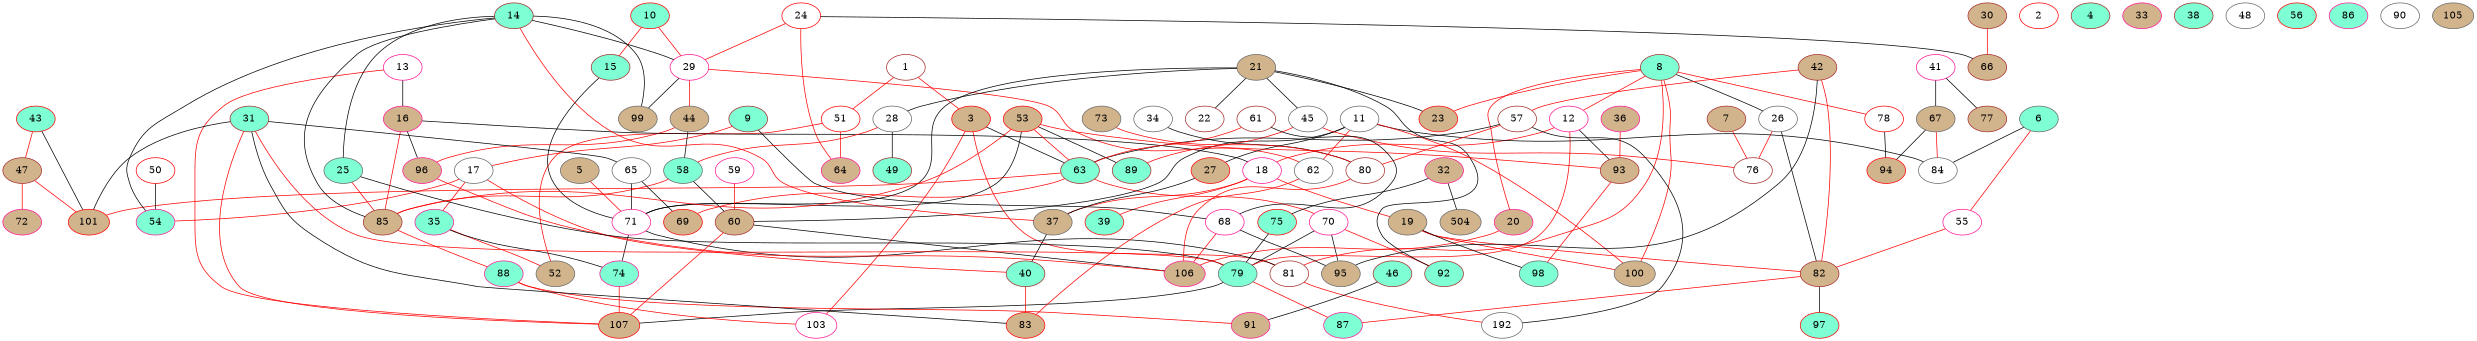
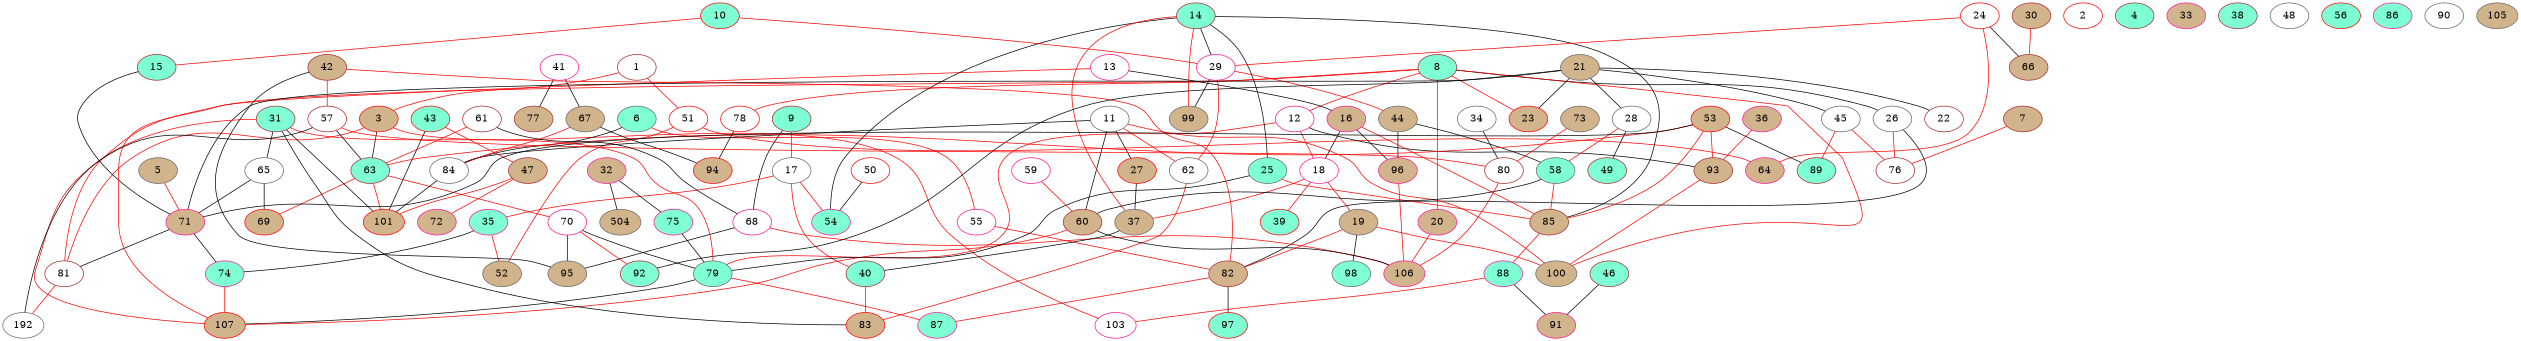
edge "14" -- "99": color black -> red
edge "44" -- "96": color red -> black
edge "84" -- "101": added
node "71": fillcolor white -> tan
node "75": color red -> deeppink
edge "93" -- "98": now "93" -- "100"
edge "88" -- "91": color red -> black
